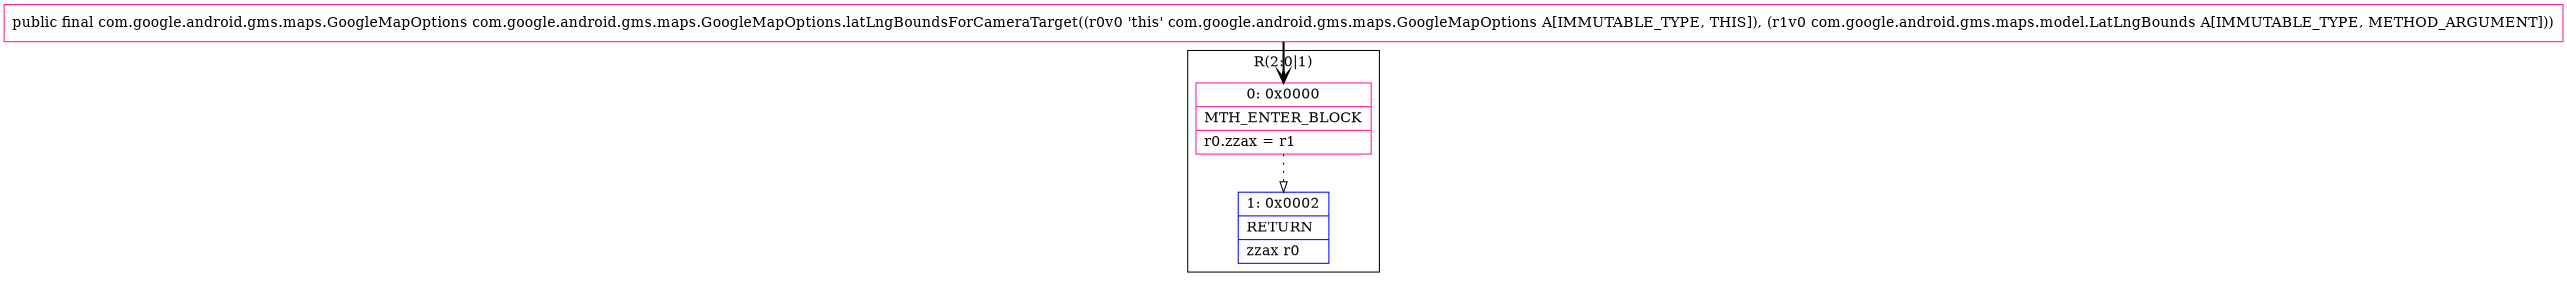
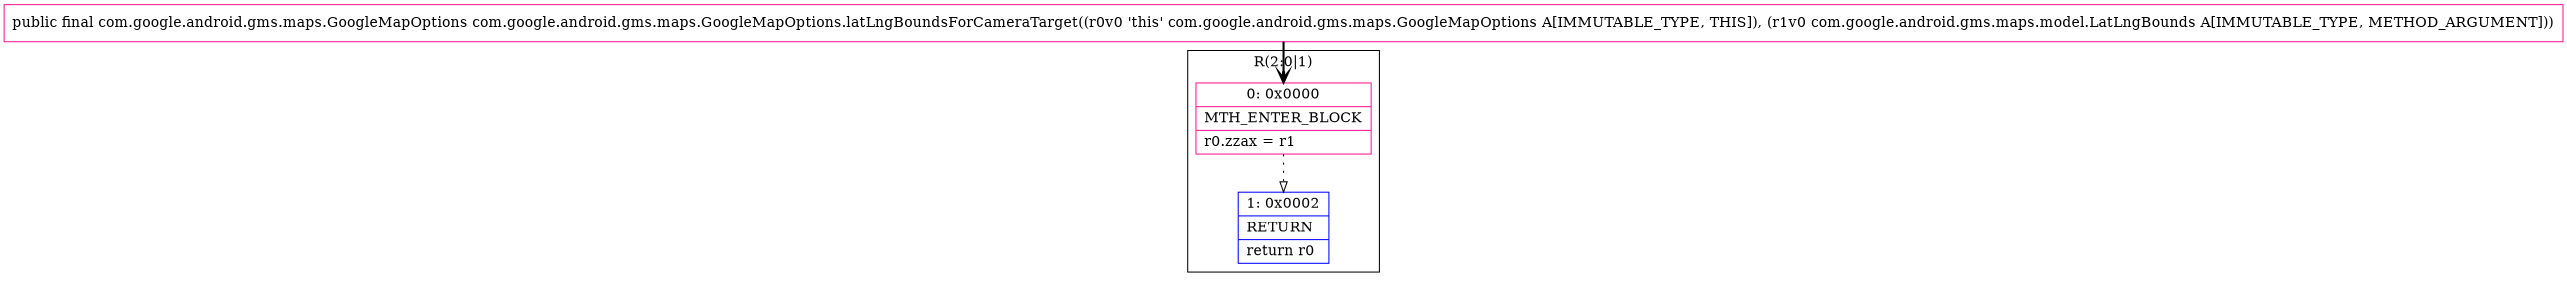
node "1: 0x0002": text "zzax r0" -> "return r0"
